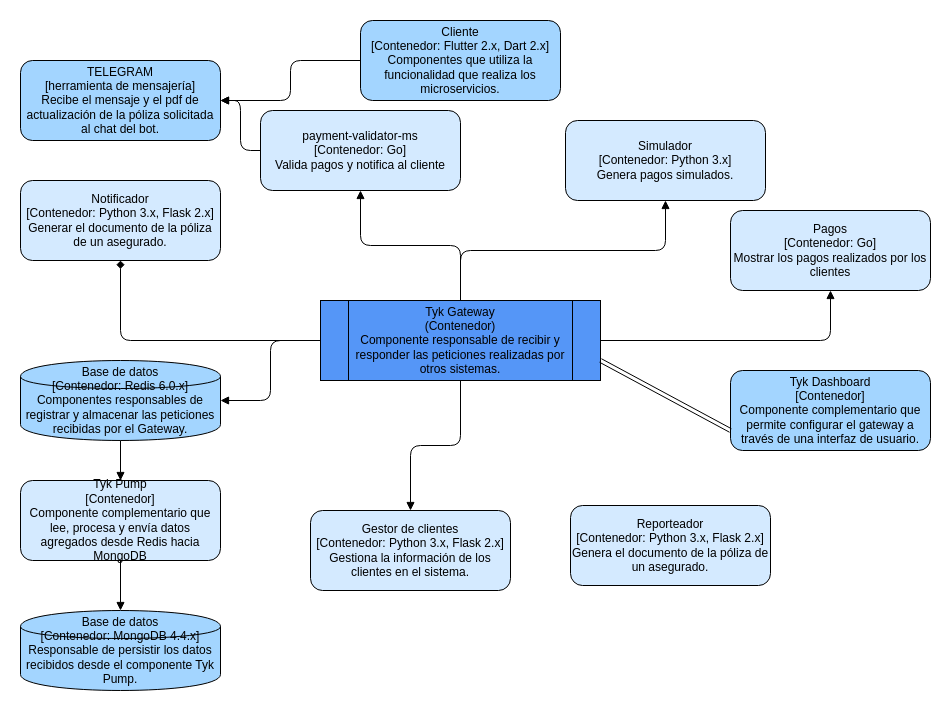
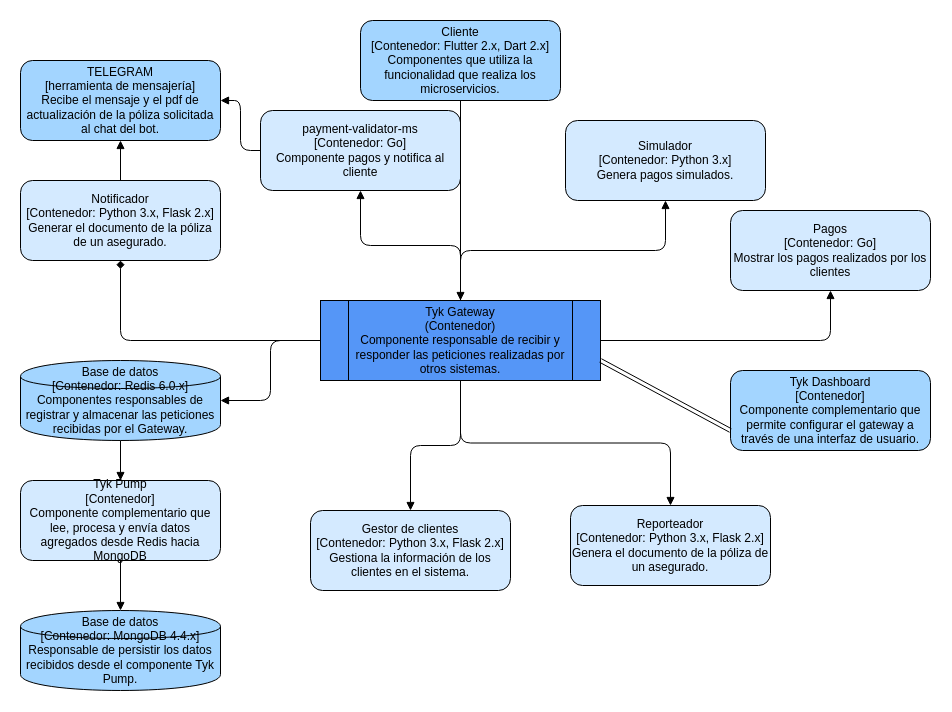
edge "Cliente [Contenedor: Flutter 2.x, Dart 2.x] Componentes que utiliza la funcionalidad que realiza los microservicios." -> "TELEGRAM [herramienta de mensajería] Recibe el mensaje y el pdf de actualización de la póliza solicitada al chat del bot.": now "Cliente [Contenedor: Flutter 2.x, Dart 2.x] Componentes que utiliza la funcionalidad que realiza los microservicios." -> "Tyk Gateway (Contenedor) Componente responsable de recibir y responder las peticiones realizadas por otros sistemas."
node "payment-validator-ms [Contenedor: Go] Valida pagos y notifica al cliente": label "payment-validator-ms [Contenedor: Go] Valida pagos y notifica al cliente" -> "payment-validator-ms [Contenedor: Go] Componente pagos y notifica al cliente"
edge "Notificador [Contenedor: Python 3.x, Flask 2.x] Generar el documento de la póliza de un asegurado." -> "TELEGRAM [herramienta de mensajería] Recibe el mensaje y el pdf de actualización de la póliza solicitada al chat del bot.": added
edge "Tyk Gateway (Contenedor) Componente responsable de recibir y responder las peticiones realizadas por otros sistemas." -> "Reporteador [Contenedor: Python 3.x, Flask 2.x] Genera el documento de la póliza de un asegurado.": added
